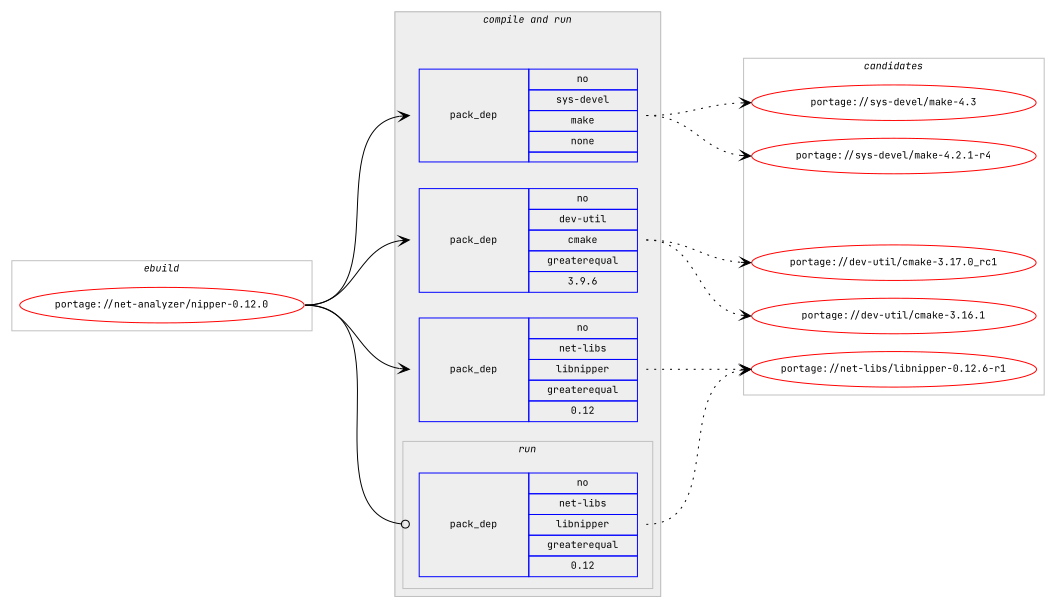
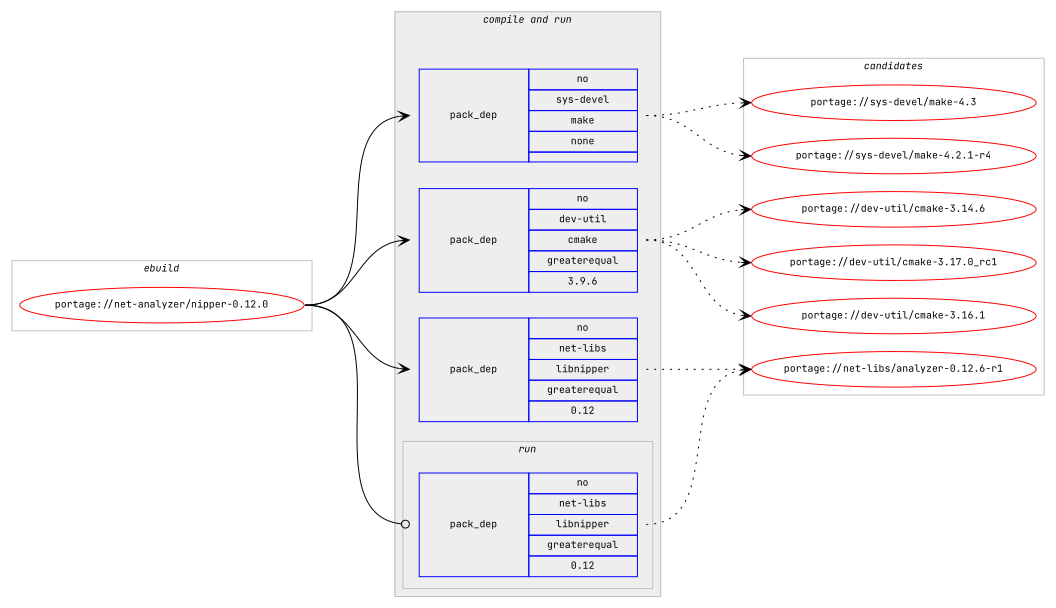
node "portage://dev-util/cmake-3.14.6": added
node "portage://net-libs/libnipper-0.12.6-r1": label "portage://net-libs/libnipper-0.12.6-r1" -> "portage://net-libs/analyzer-0.12.6-r1"
